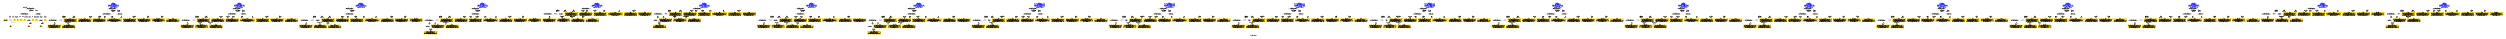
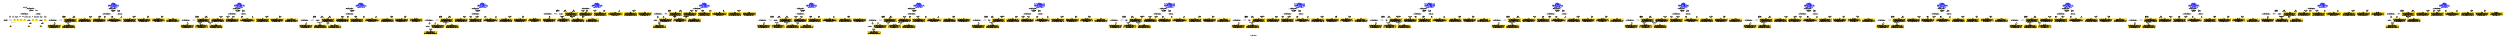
node "dateCreated": fillcolor gold -> lightgray
